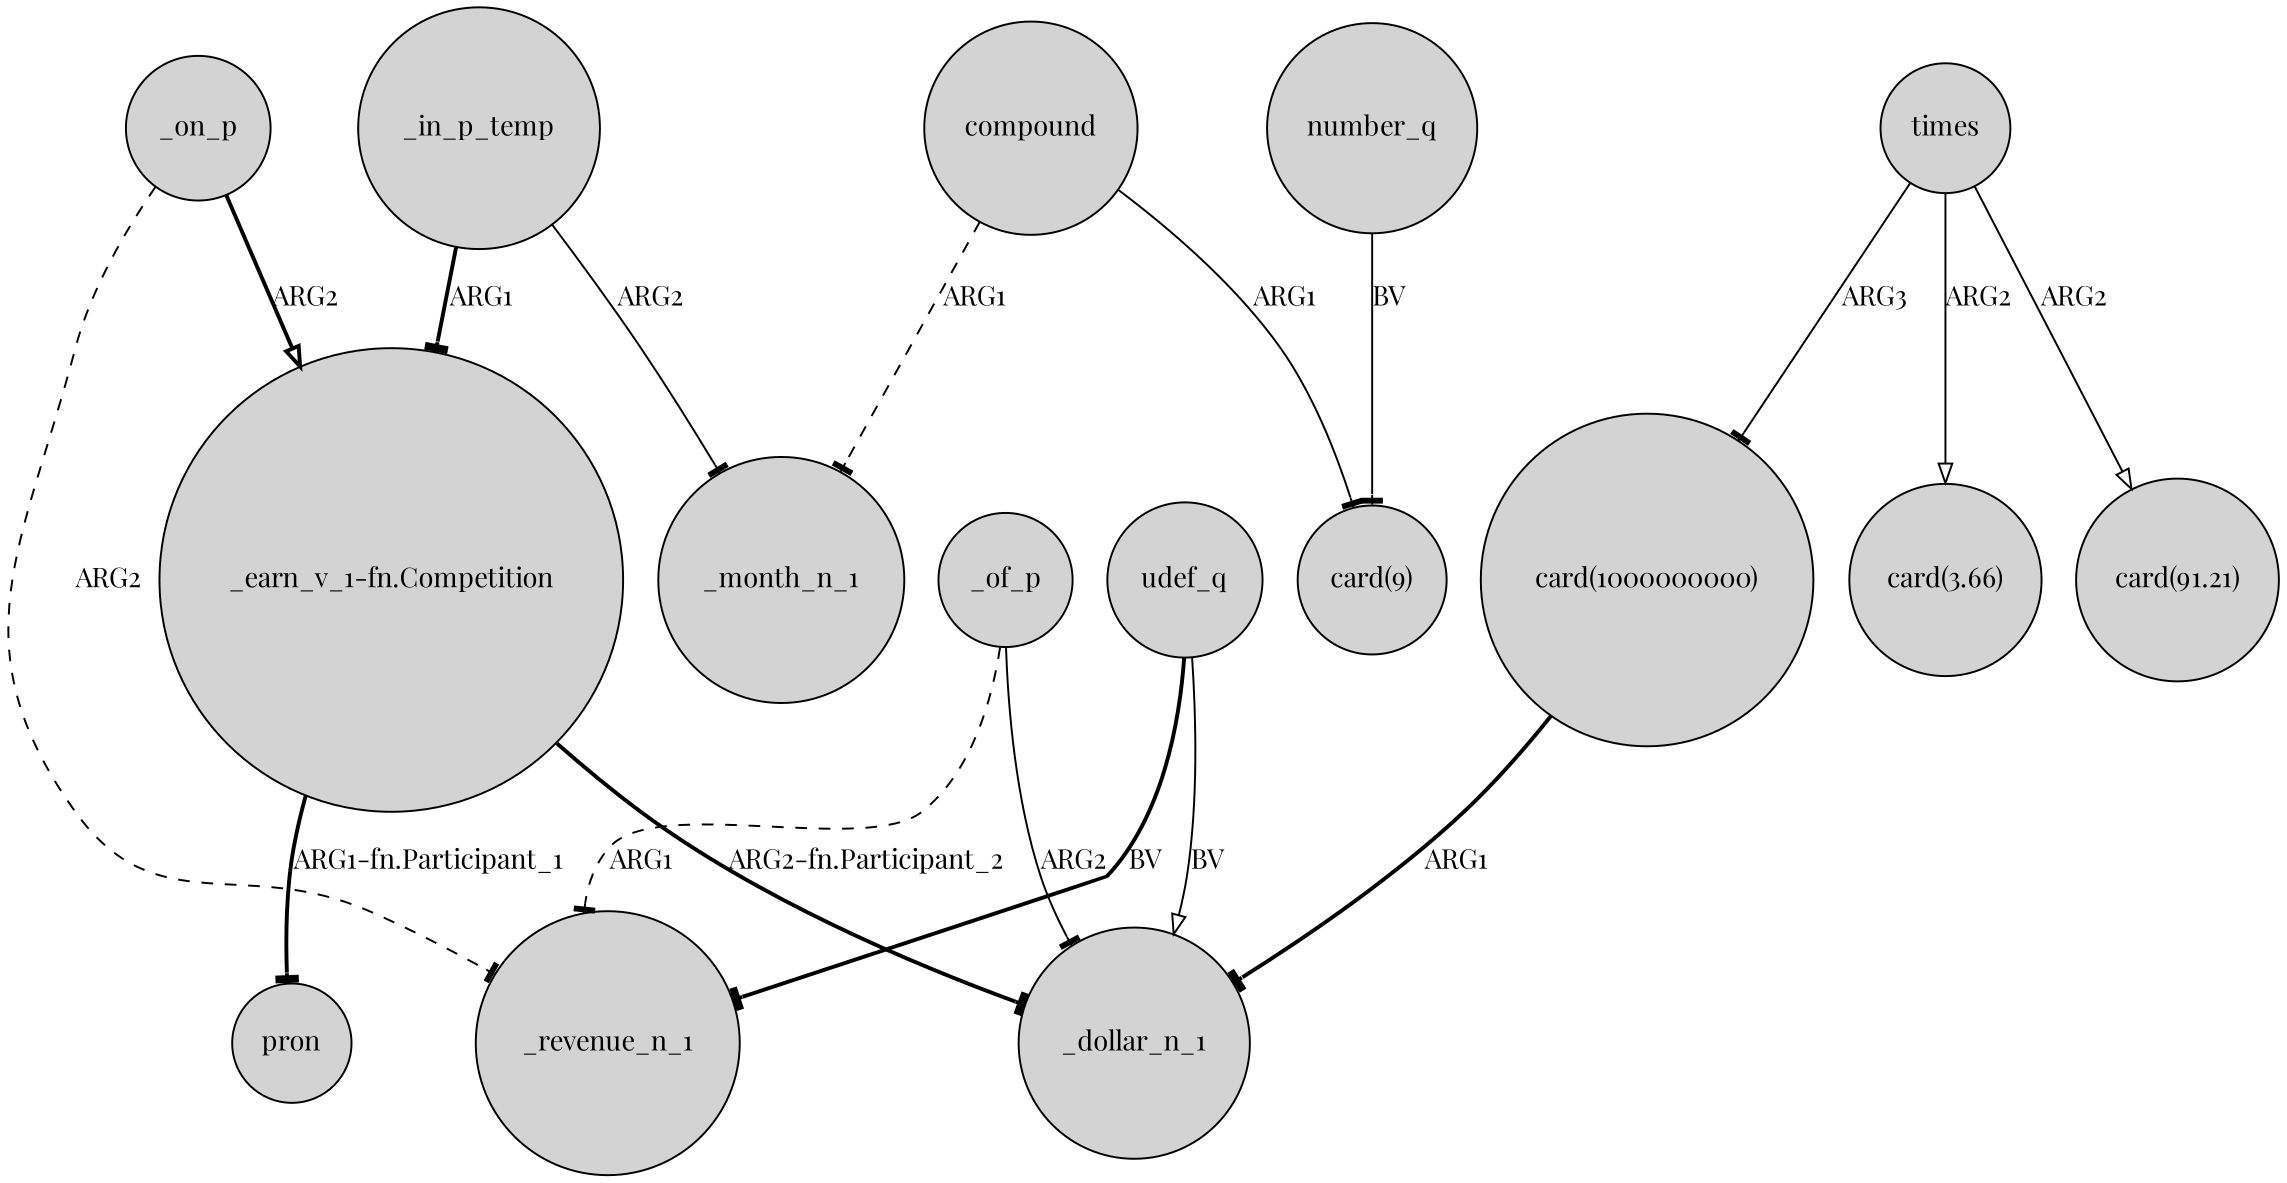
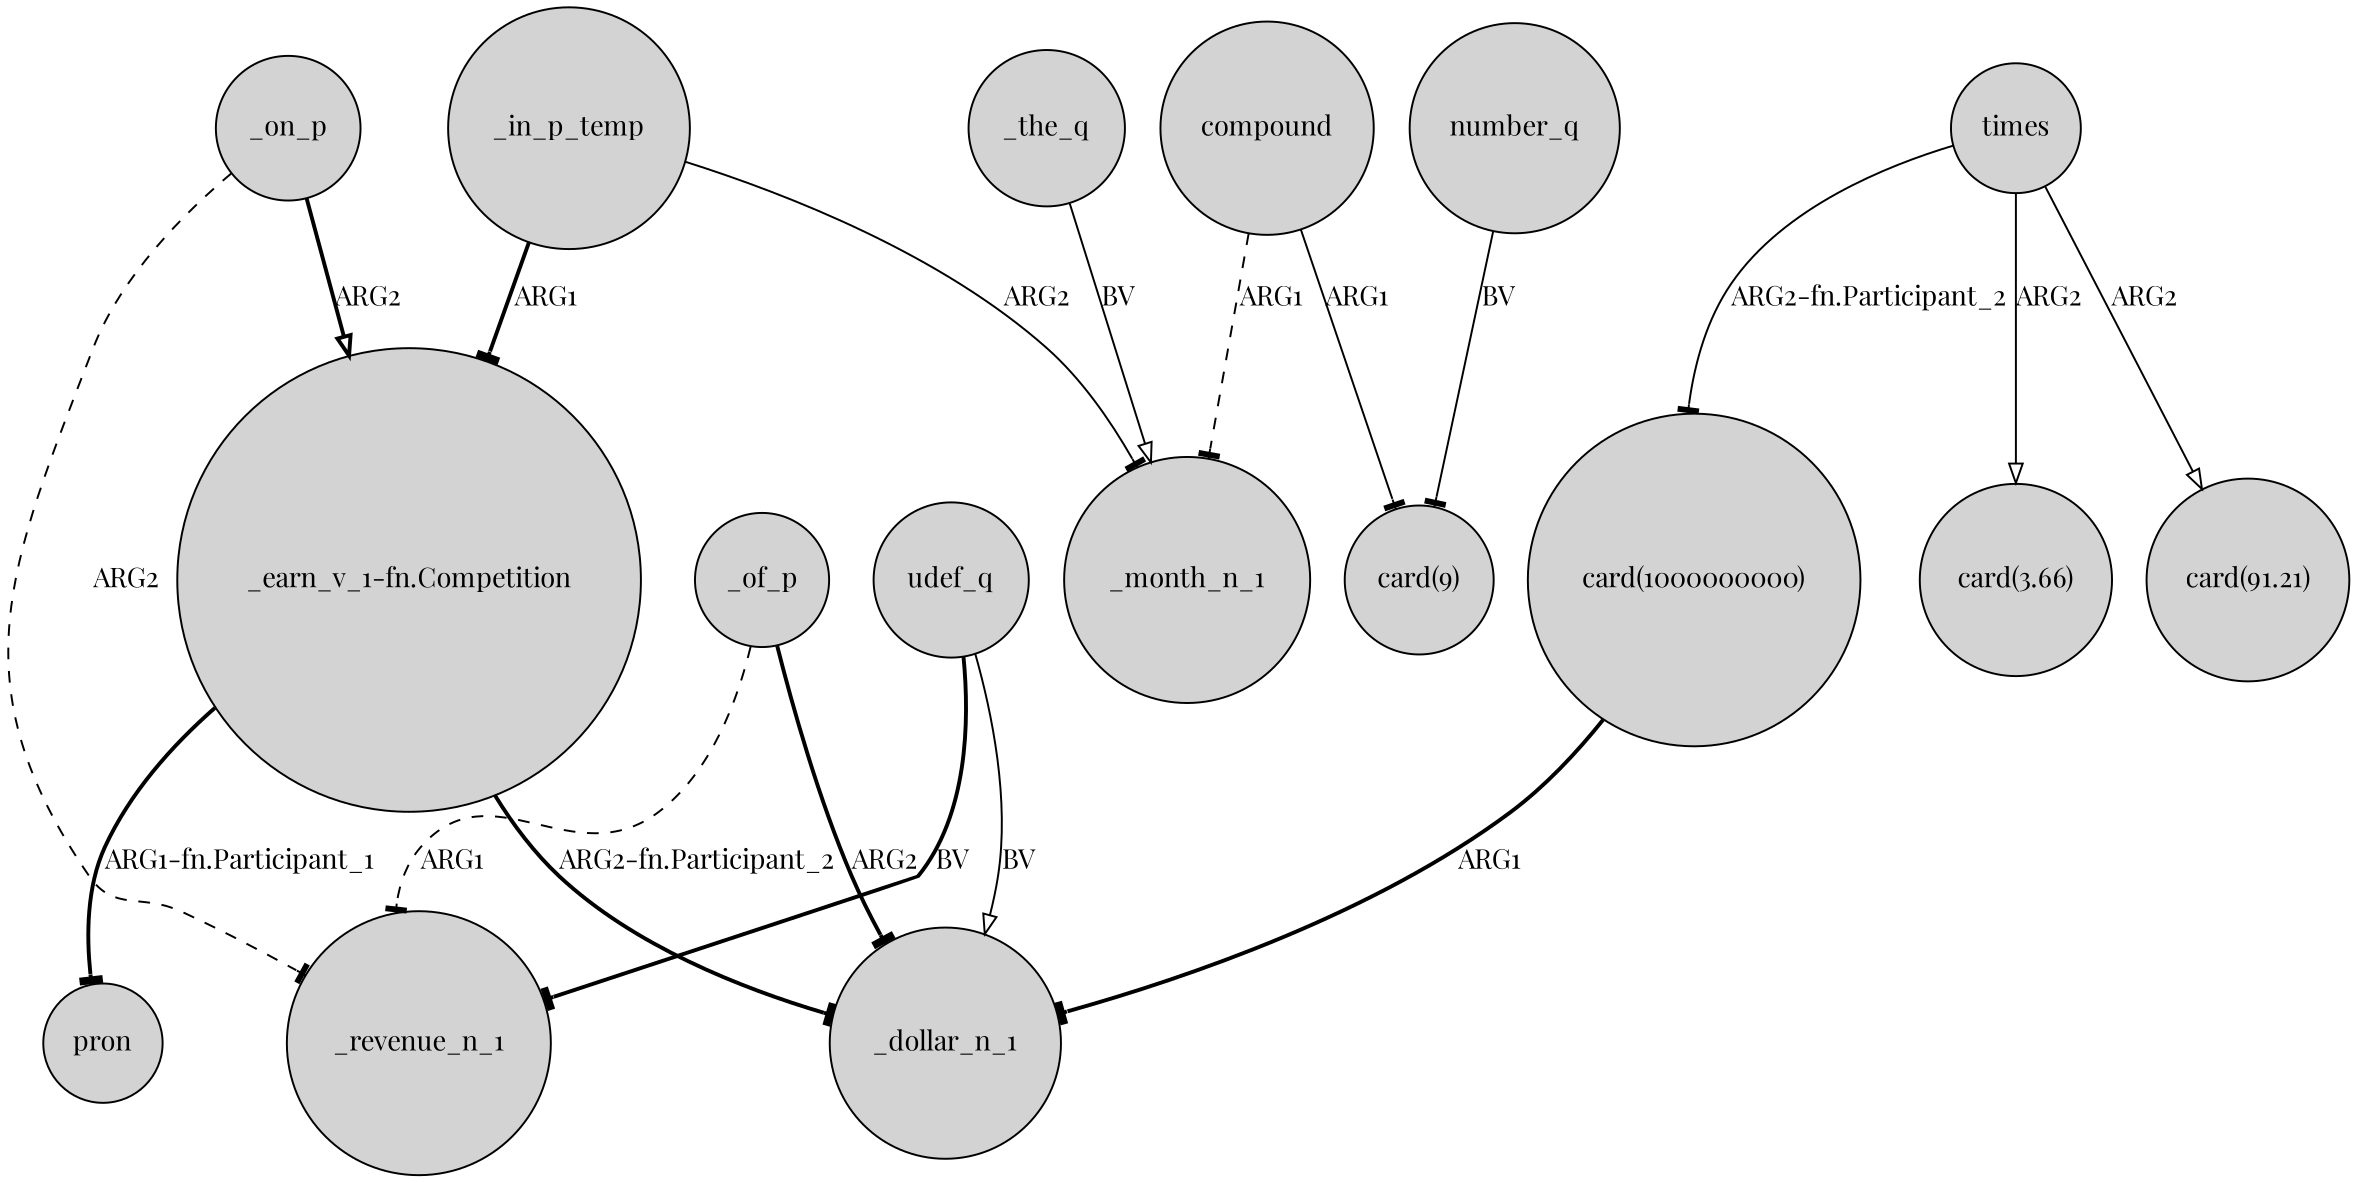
node "_the_q": added
edge "times" -> "card(1000000000)": label "ARG3" -> "ARG2-fn.Participant_2"
edge "_of_p" -> "_dollar_n_1": style solid -> bold
